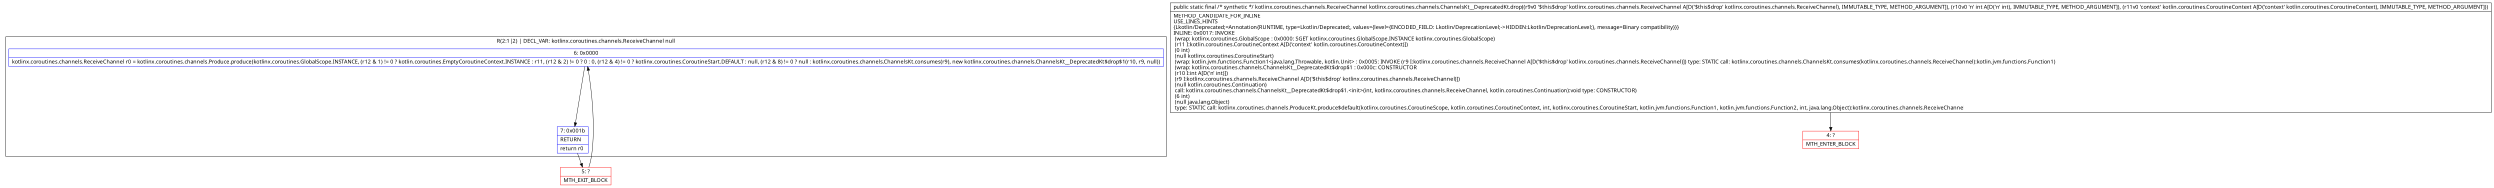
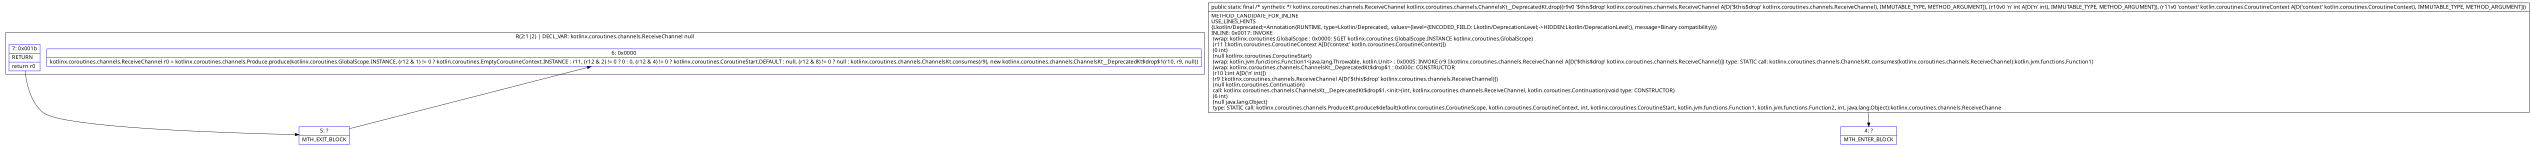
edge "6: 0x0000" -> "7: 0x001b": removed
node "4: ?": color red -> blue
node "5: ?": color red -> blue
